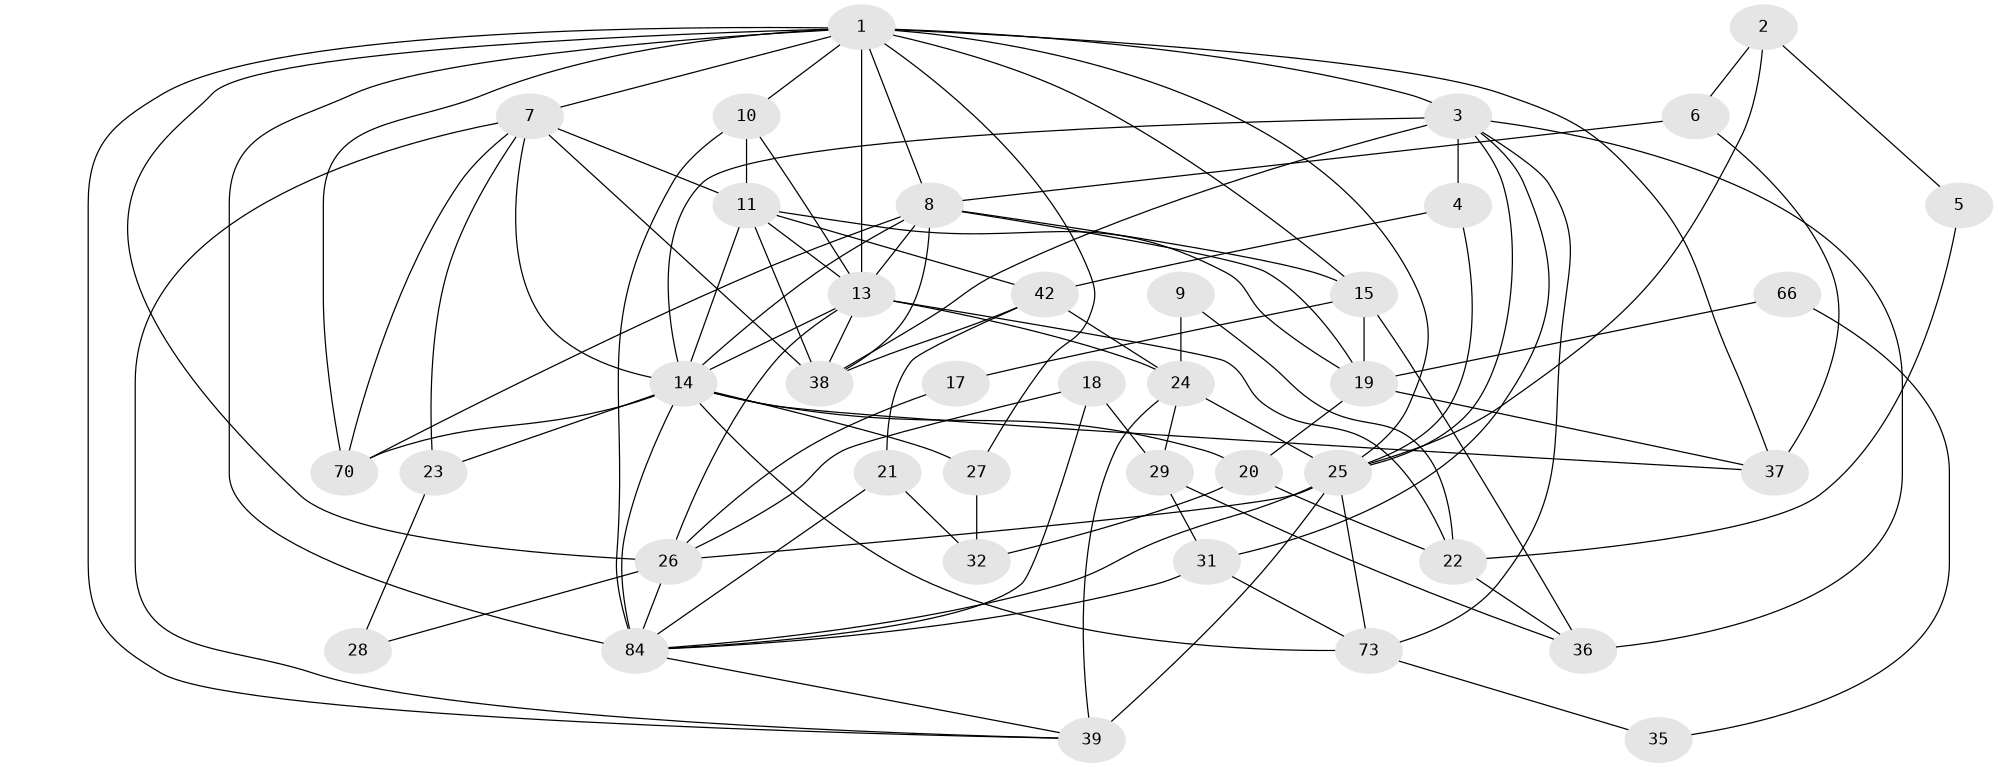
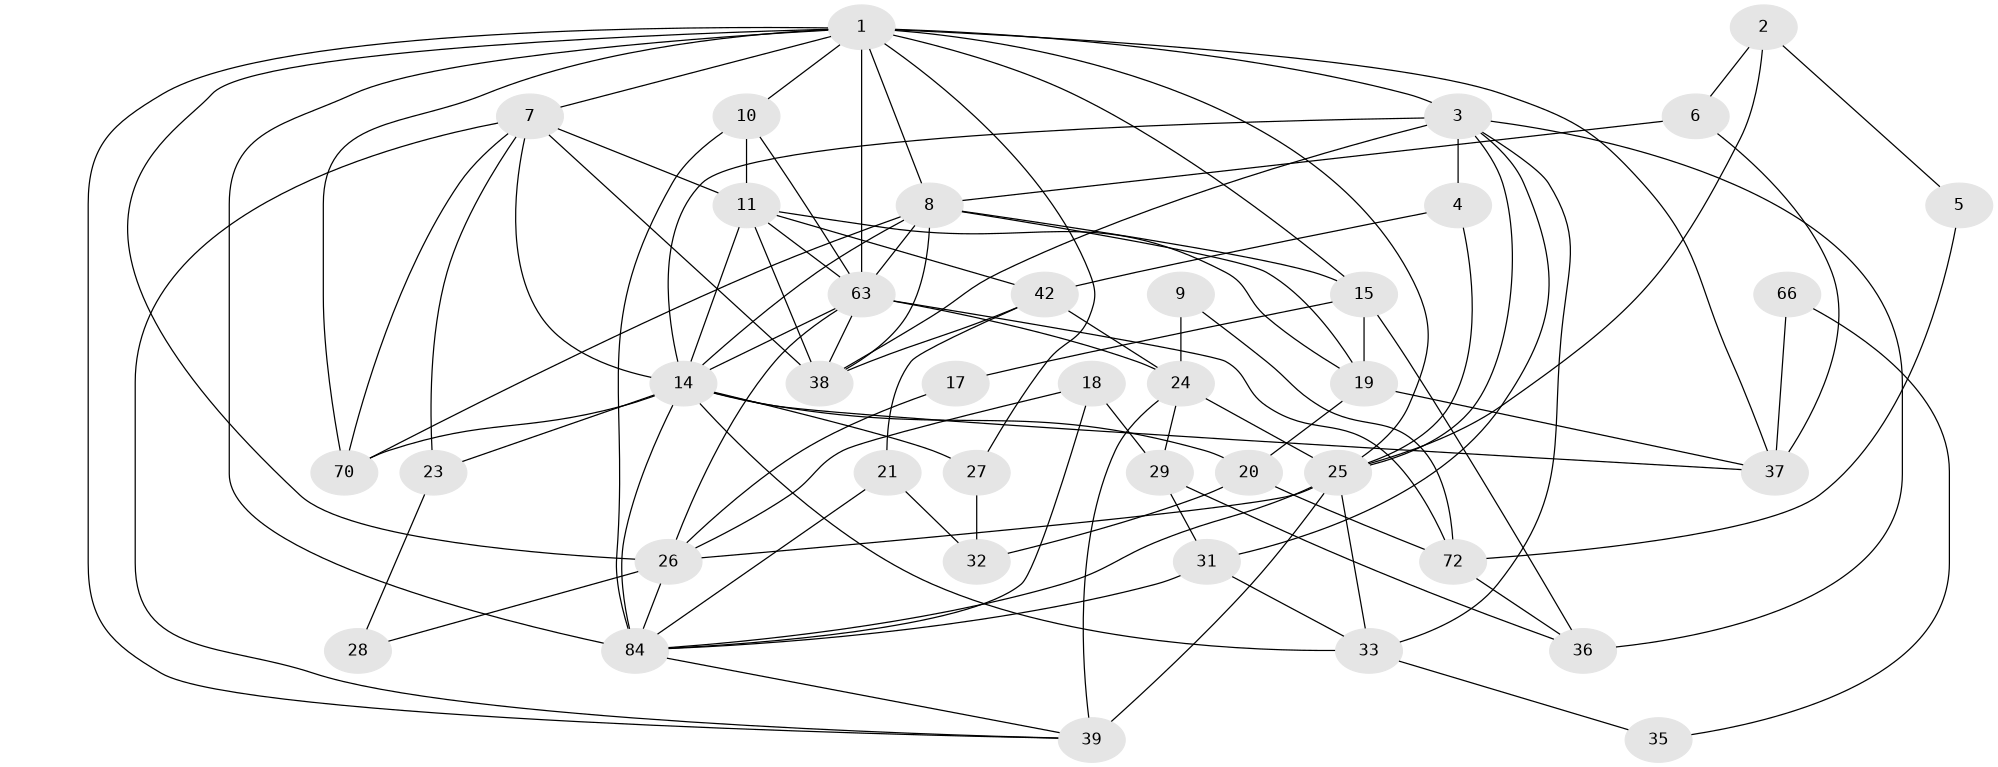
node "13": label "13" -> "63"
edge "66" -- "19": now "66" -- "37"
node "22": label "22" -> "72"
node "73": label "73" -> "33"
